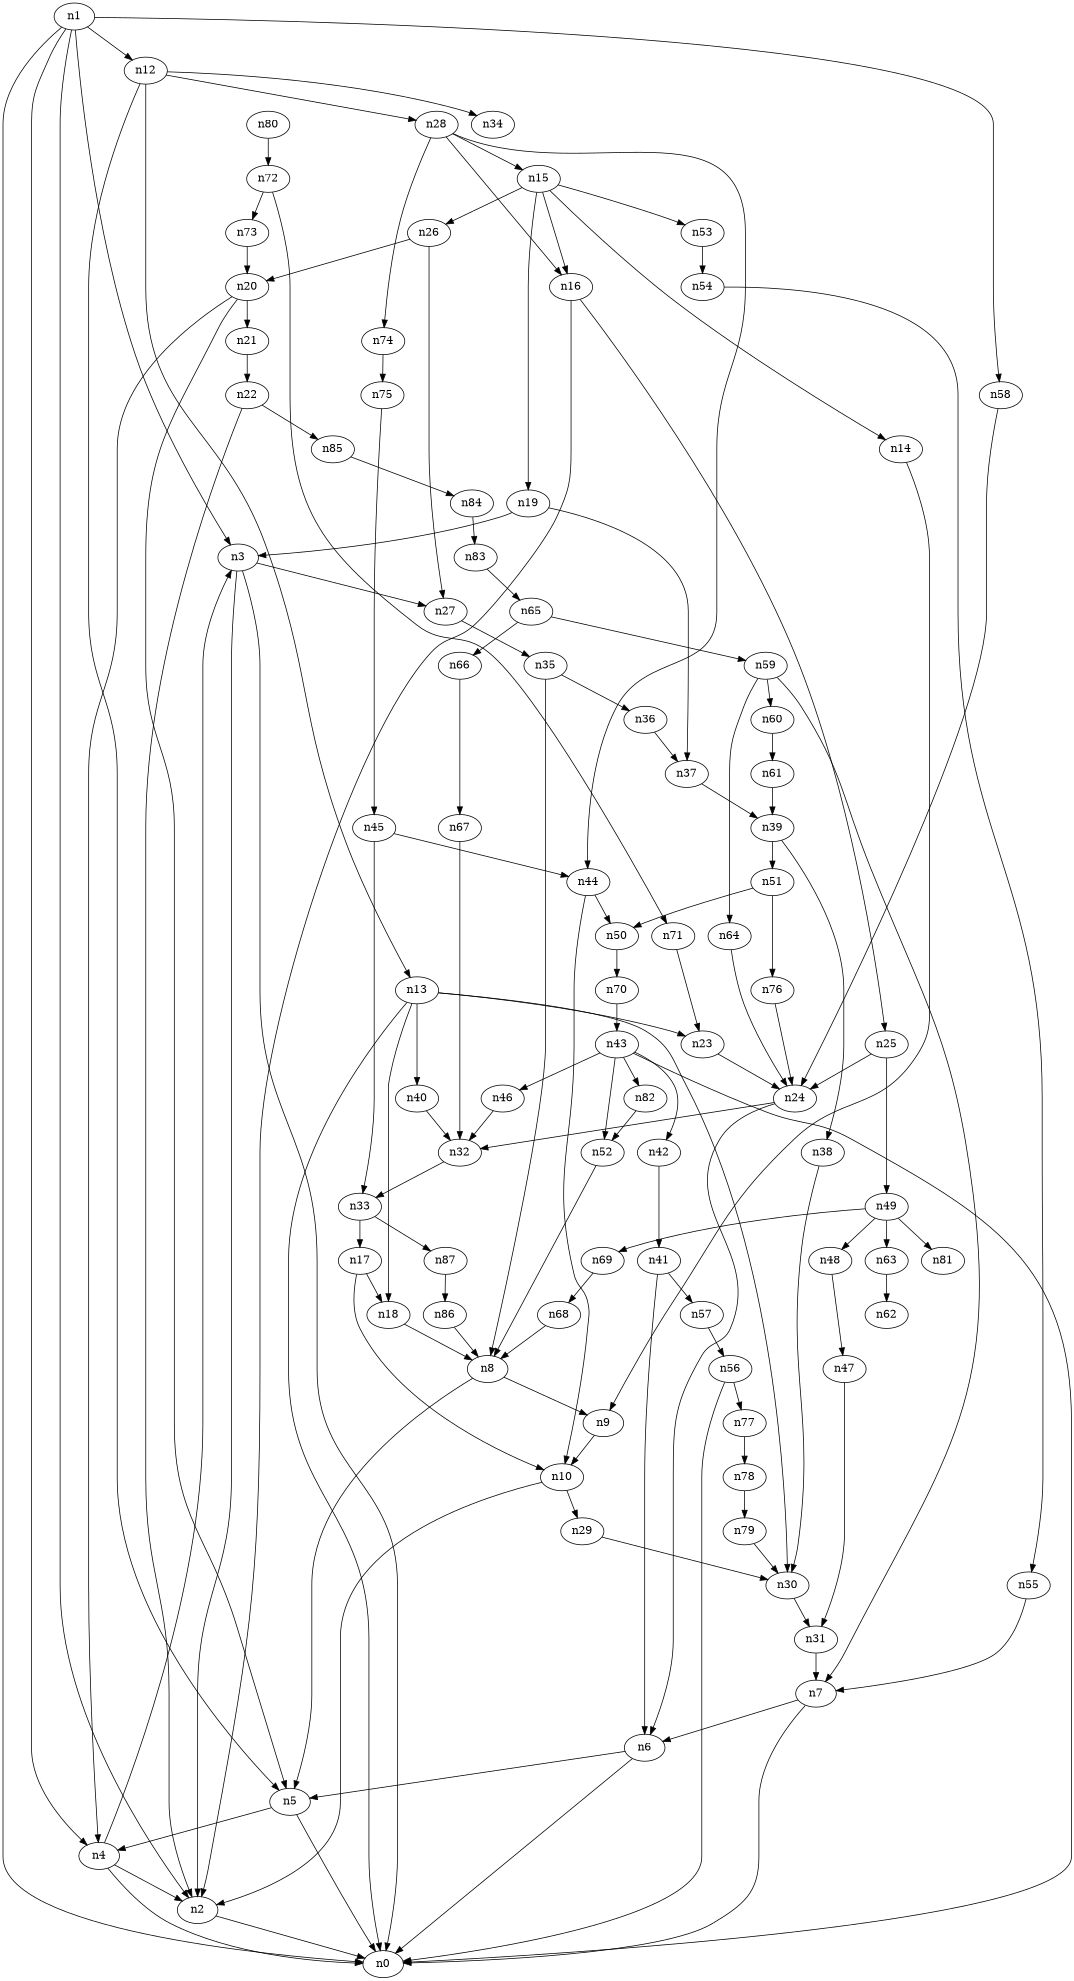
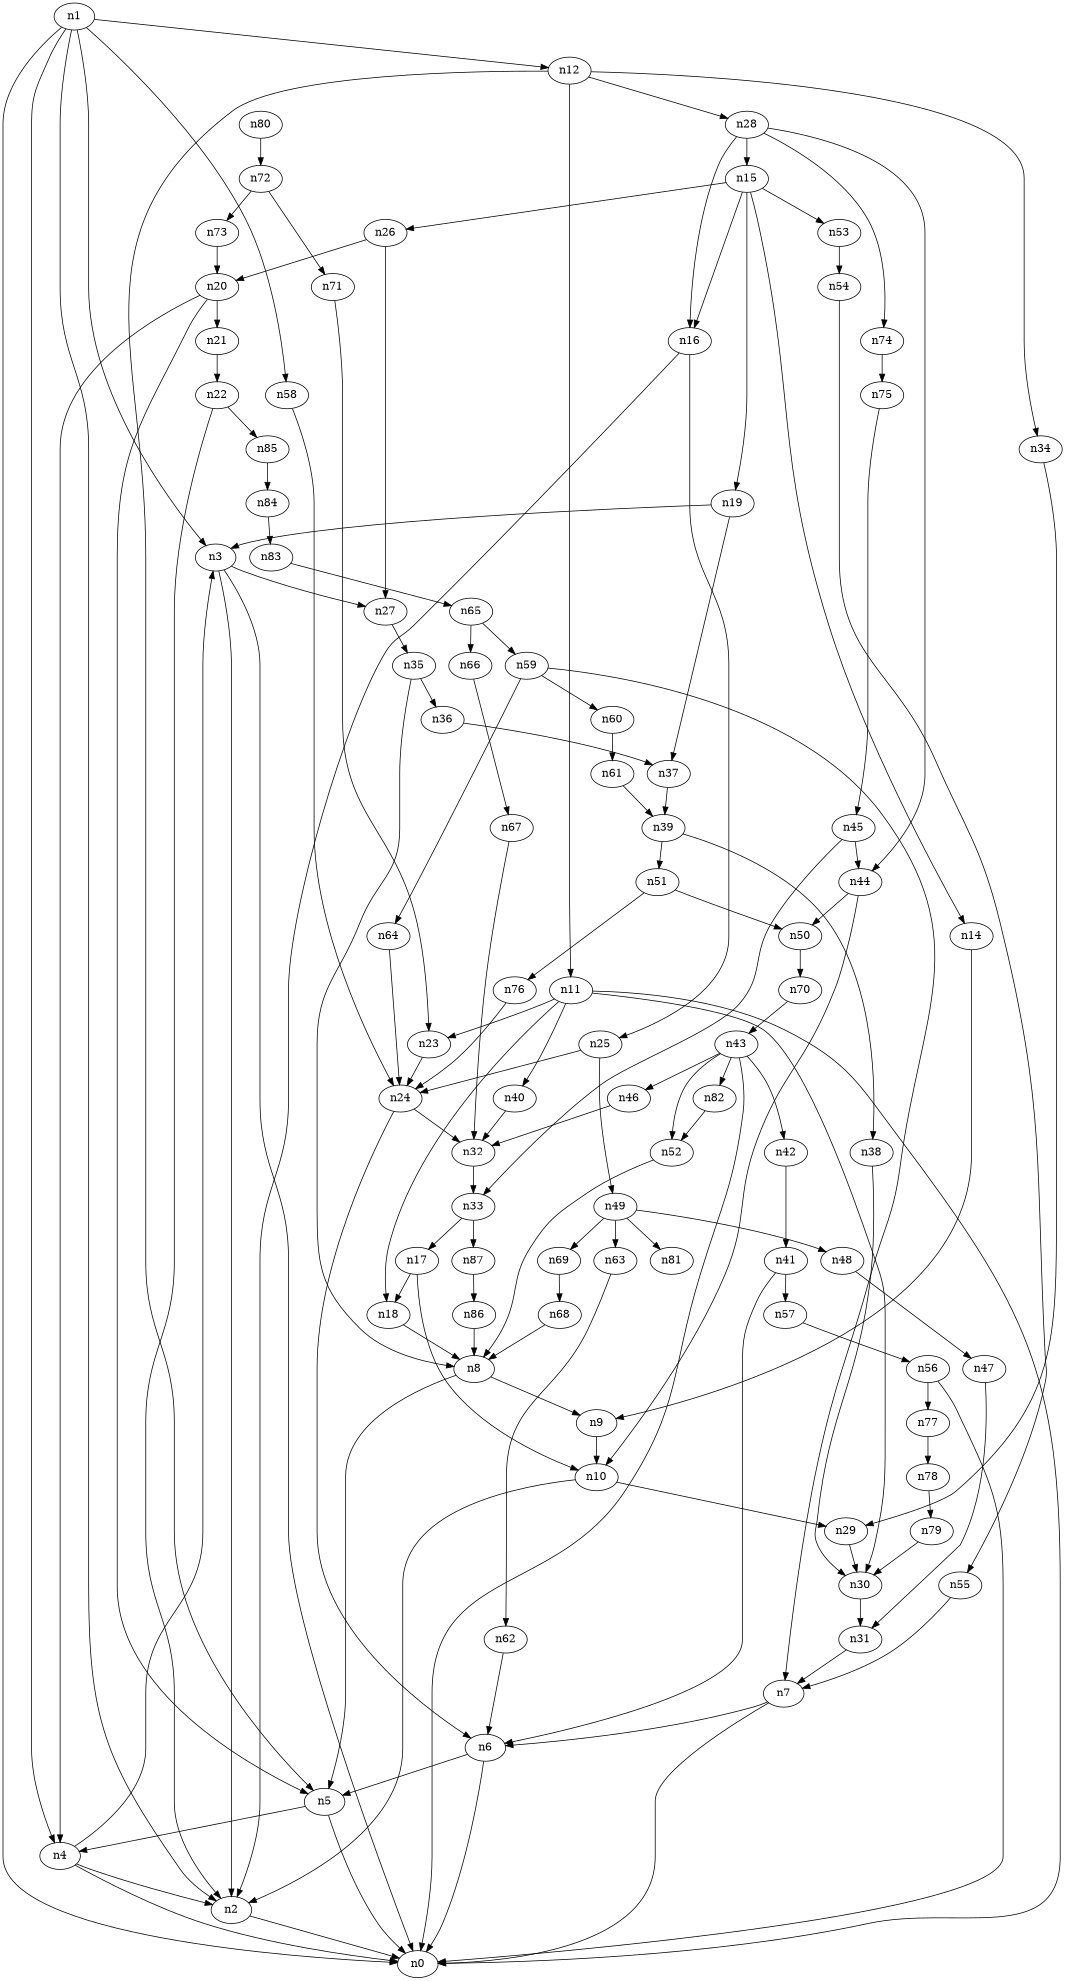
node "n13": label "n13" -> "n11"
edge "n34" -> "n29": added
edge "n62" -> "n6": added
